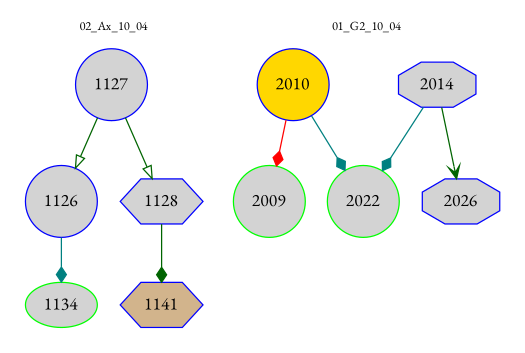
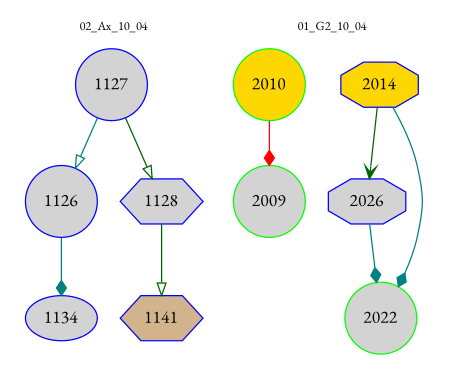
node "2010": color blue -> green
node "2014": fillcolor lightgrey -> gold
edge "1127" -> "1126": color darkgreen -> teal
edge "2010" -> "2022": now "2026" -> "2022"
edge "1128" -> "1141": arrowhead diamond -> onormal
node "1134": color green -> blue
